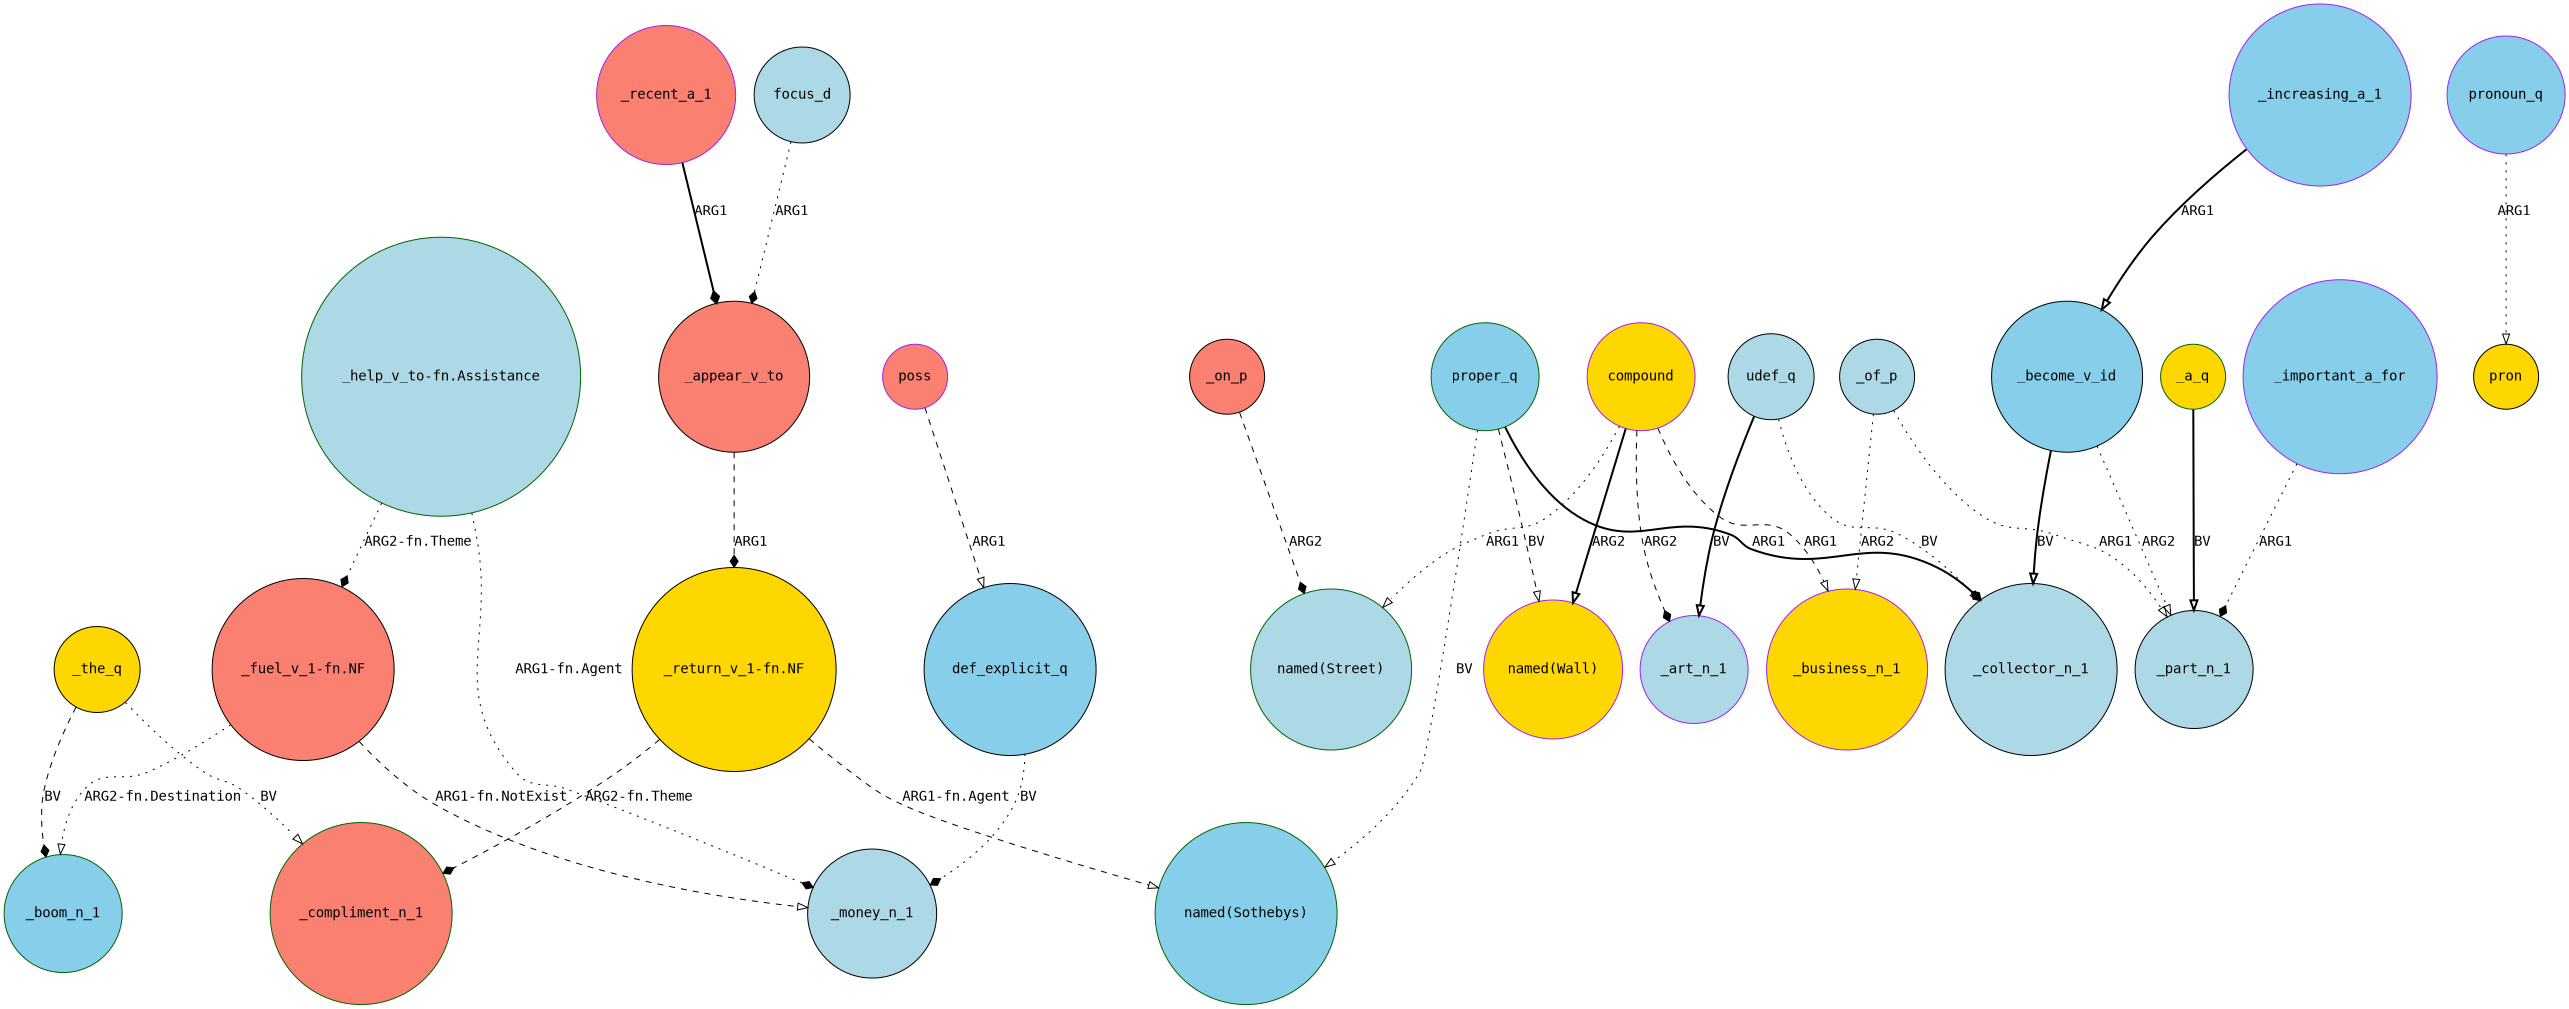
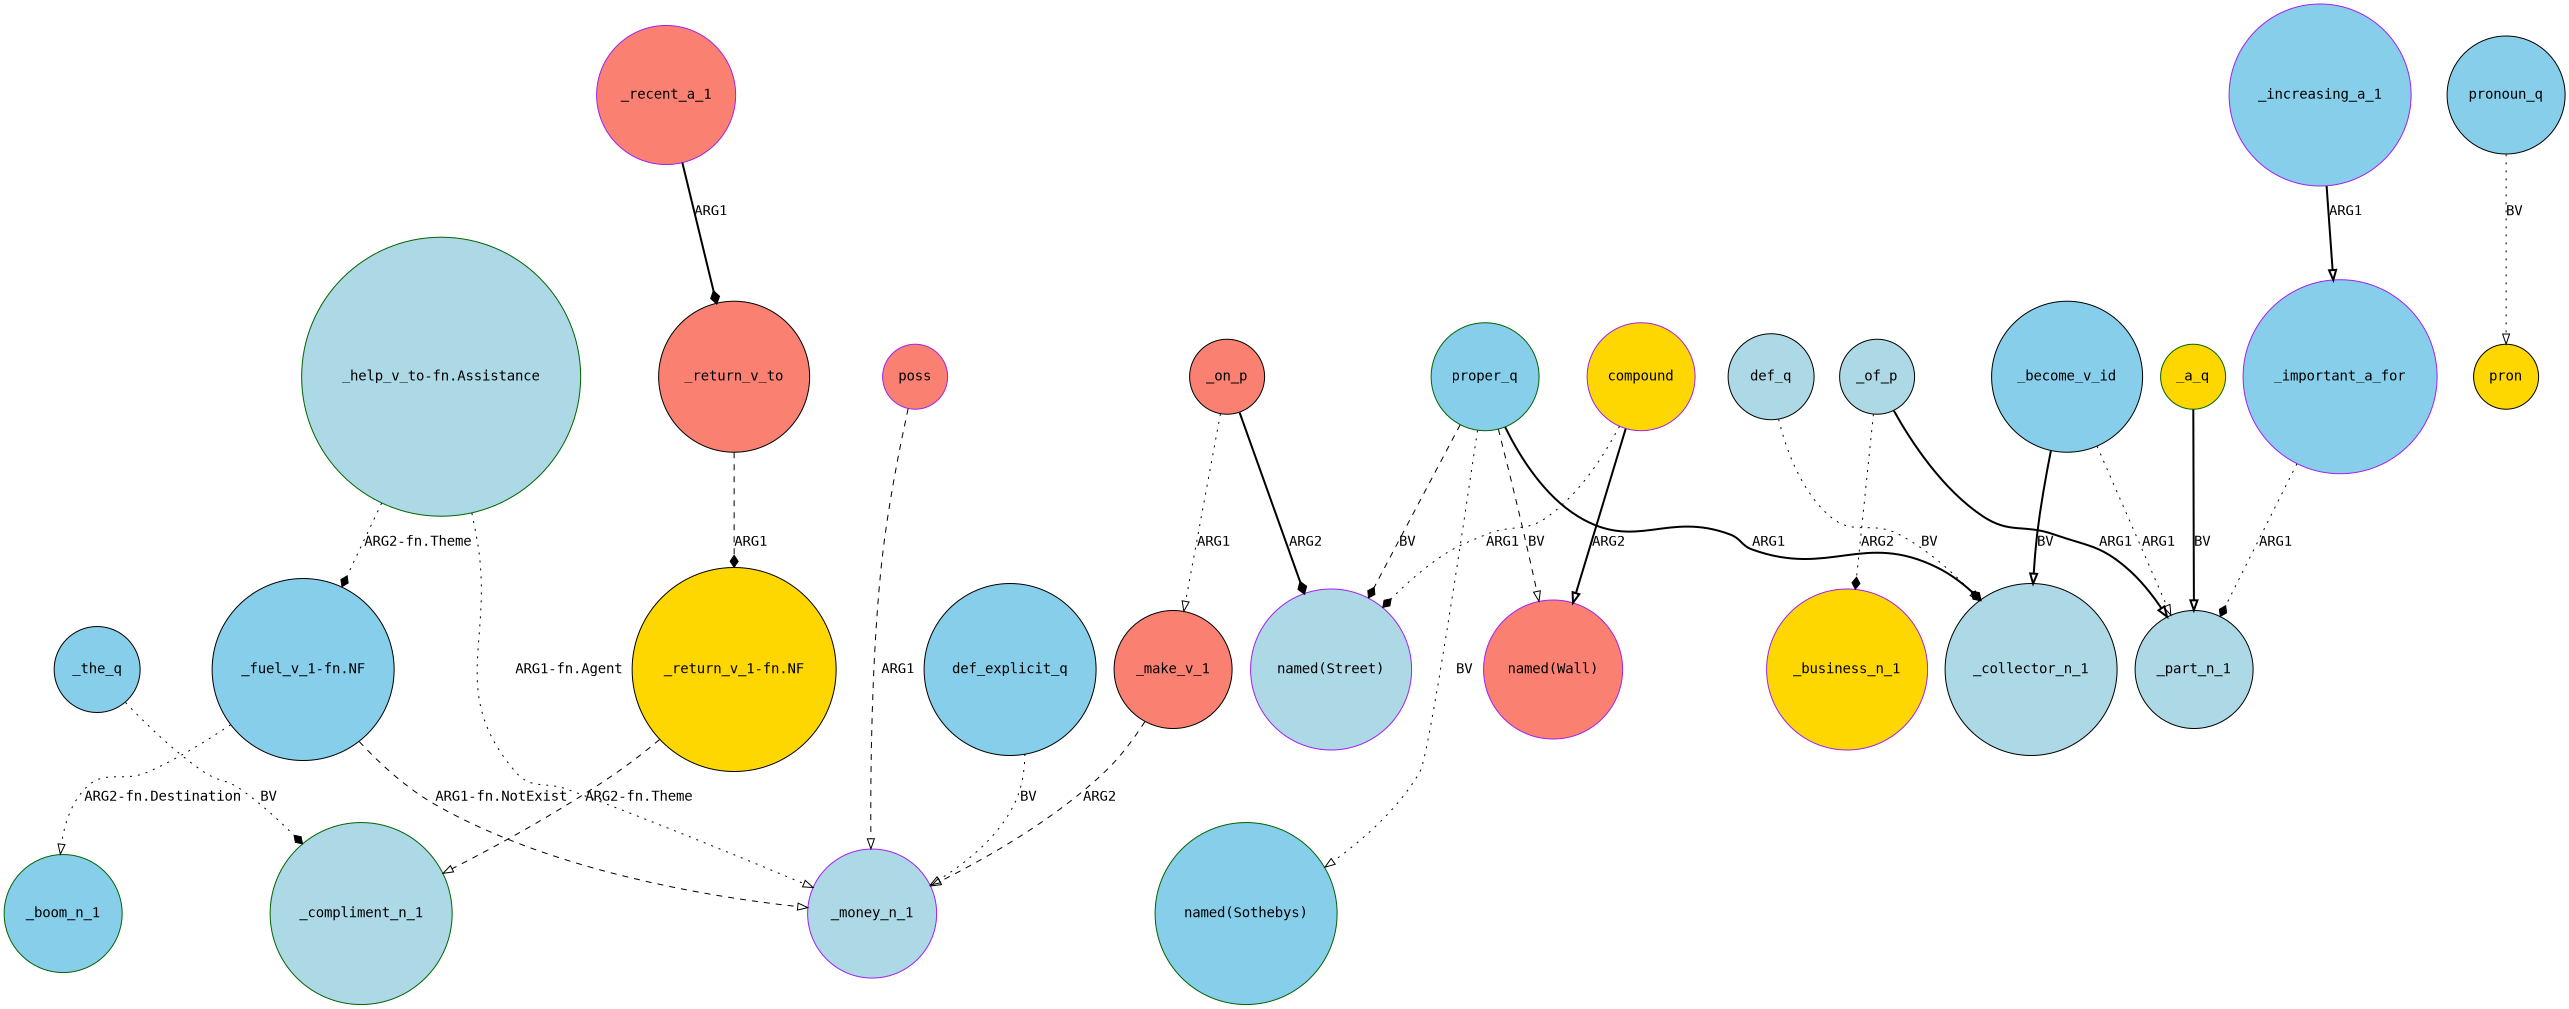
node "focus_d": removed
node "pronoun_q": color purple -> black
edge "pronoun_q" -> "pron": label "ARG1" -> "BV"
edge "_increasing_a_1" -> "_become_v_id": now "_increasing_a_1" -> "_important_a_for"
node "_appear_v_to": label "_appear_v_to" -> "_return_v_to"
node "udef_q": label "udef_q" -> "def_q"
edge "poss" -> "def_explicit_q": now "poss" -> "_money_n_1"
edge "_of_p" -> "_business_n_1": arrowhead onormal -> diamond
edge "_on_p" -> "named(Street)": style dashed -> bold
edge "proper_q" -> "named(Street)": added, label "BV"
edge "compound" -> "_business_n_1": removed, label "ARG1"
edge "compound" -> "named(Street)": arrowhead onormal -> diamond
edge "_of_p" -> "_part_n_1": style dotted -> bold
edge "_become_v_id" -> "_part_n_1": label "ARG2" -> "ARG1"
node "_the_q": fillcolor gold -> skyblue
node "_fuel_v_1-fn.NF": fillcolor salmon -> skyblue
node "_make_v_1": added
node "named(Street)": color darkgreen -> purple
node "named(Wall)": fillcolor gold -> salmon
node "_art_n_1": removed
edge "_the_q" -> "_compliment_n_1": arrowhead onormal -> diamond
edge "_the_q" -> "_boom_n_1": removed, label "BV"
edge "_help_v_to-fn.Assistance" -> "_money_n_1": arrowhead diamond -> onormal
edge "_return_v_1-fn.NF" -> "_compliment_n_1": arrowhead diamond -> onormal
edge "def_explicit_q" -> "_money_n_1": arrowhead diamond -> onormal
edge "_return_v_1-fn.NF" -> "named(Sothebys)": removed, label "ARG1-fn.Agent"
node "_compliment_n_1": fillcolor salmon -> lightblue
node "_money_n_1": color black -> purple
